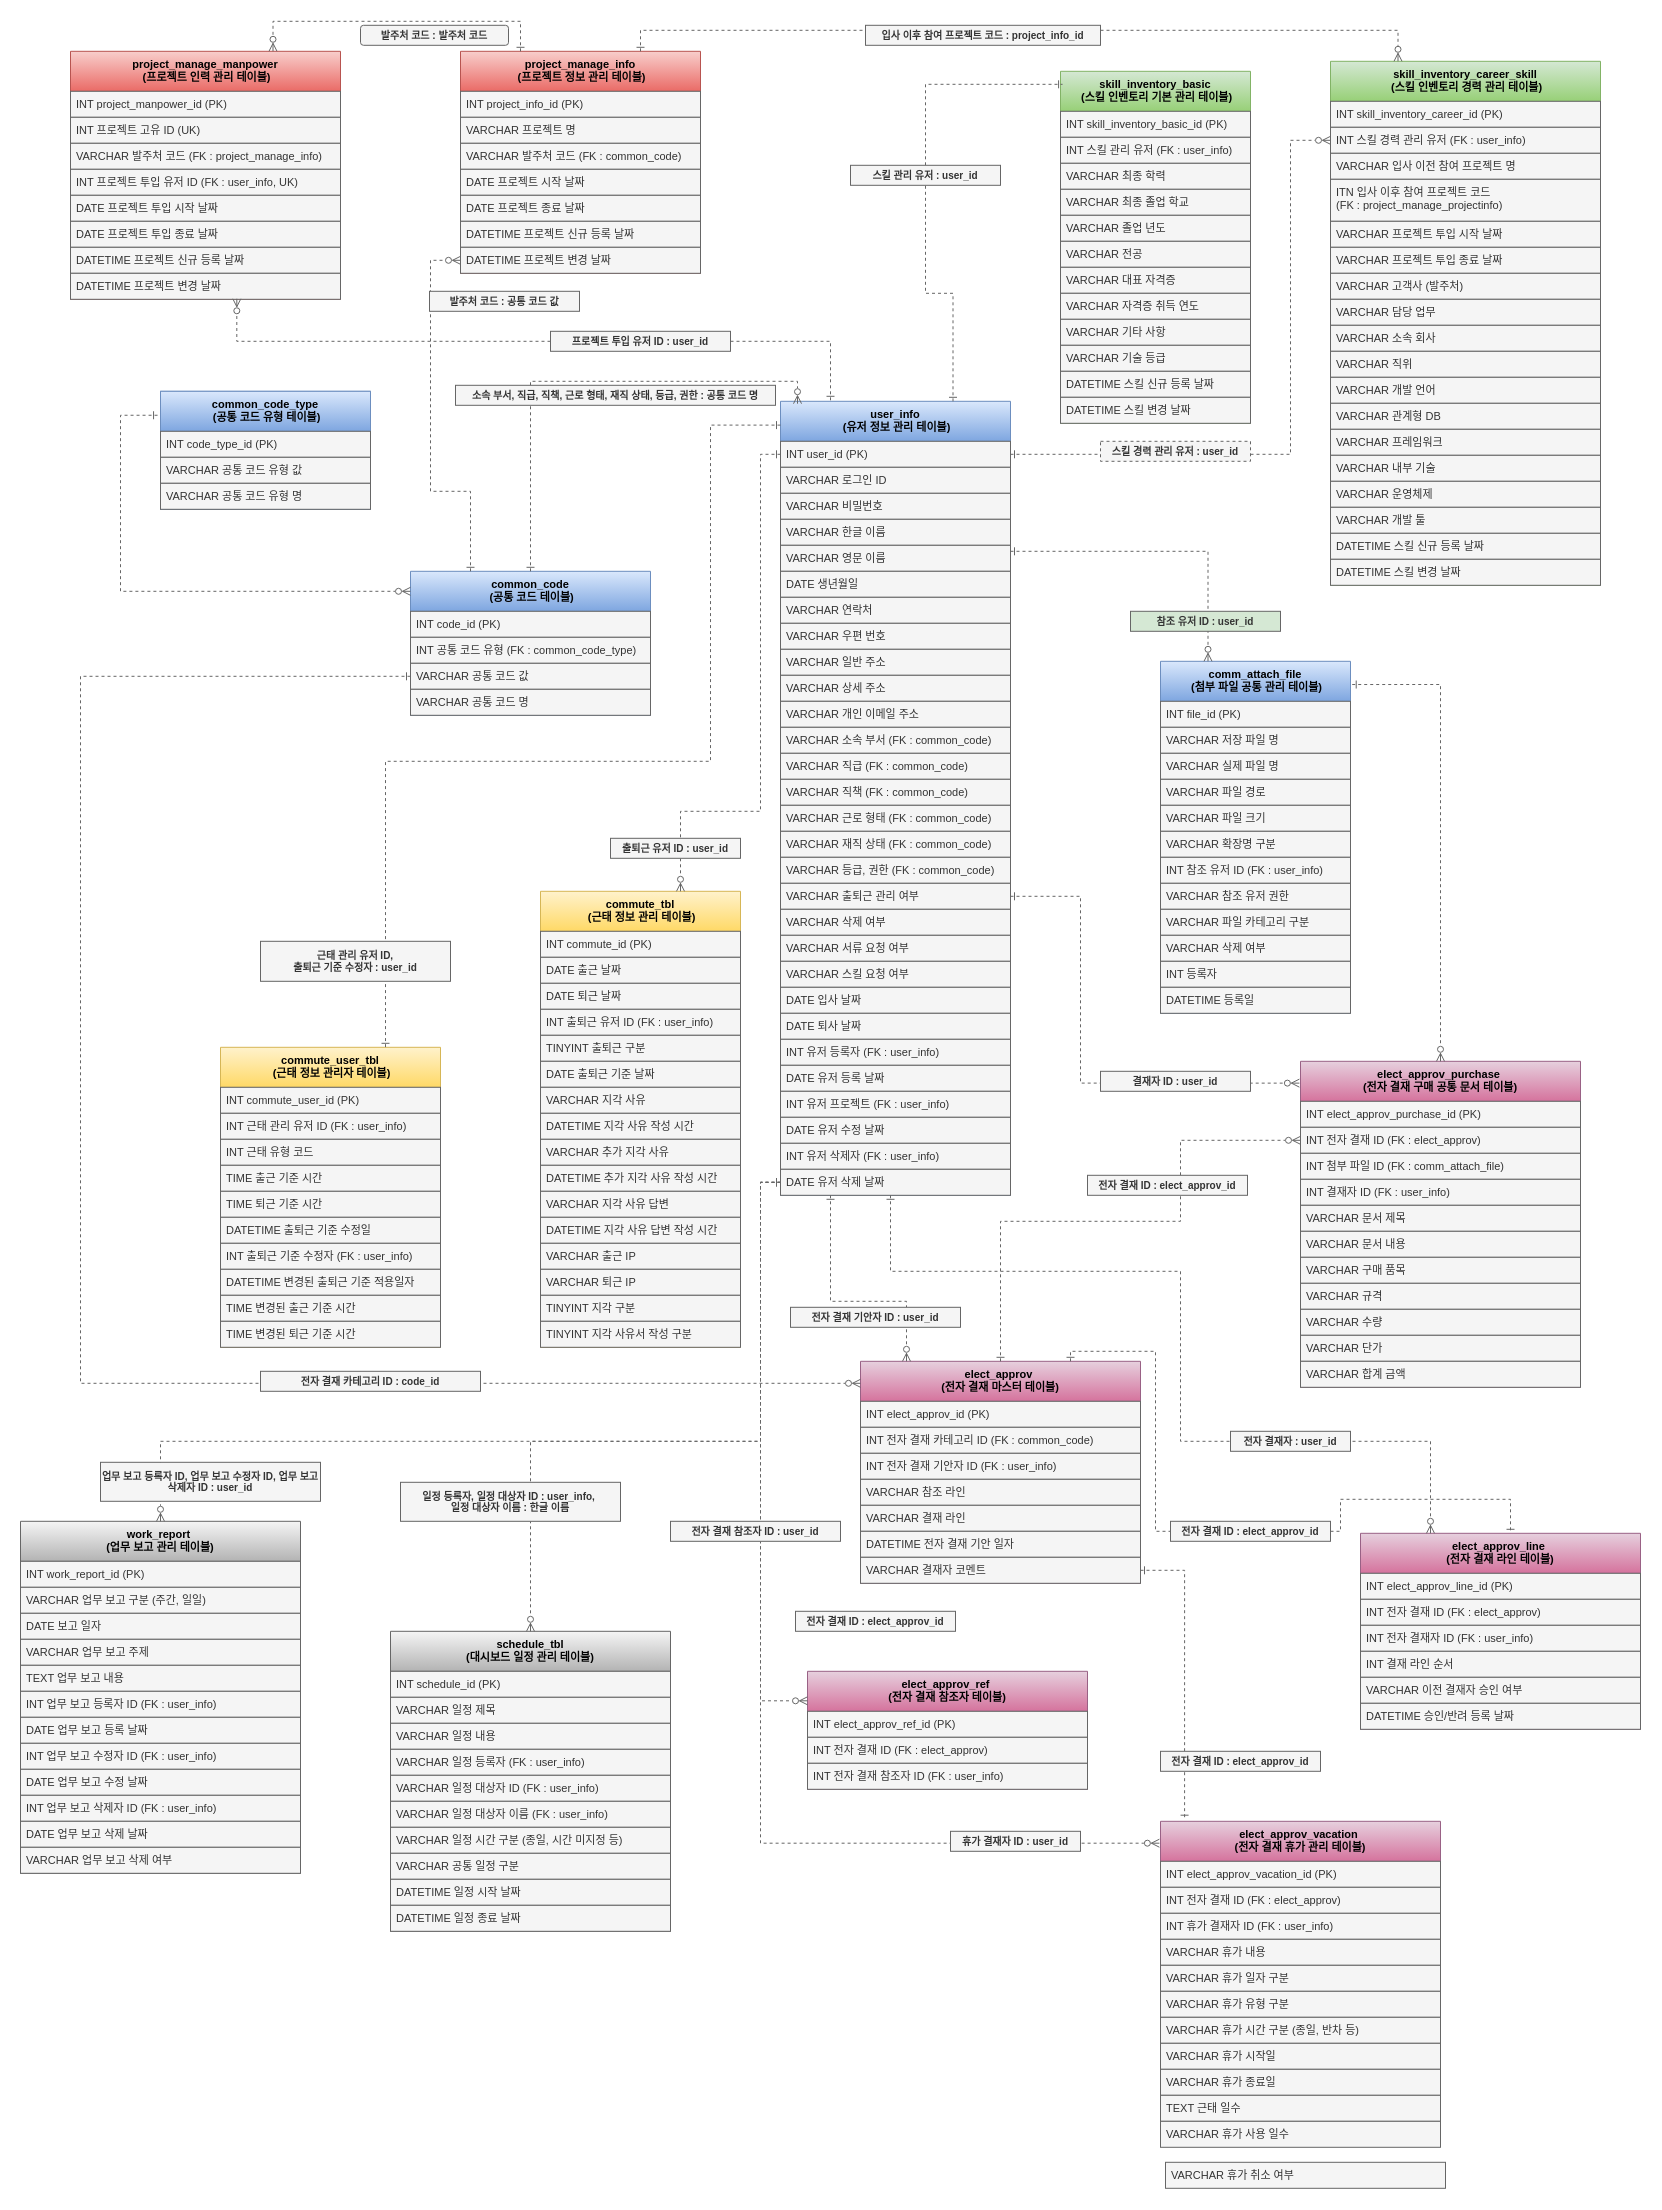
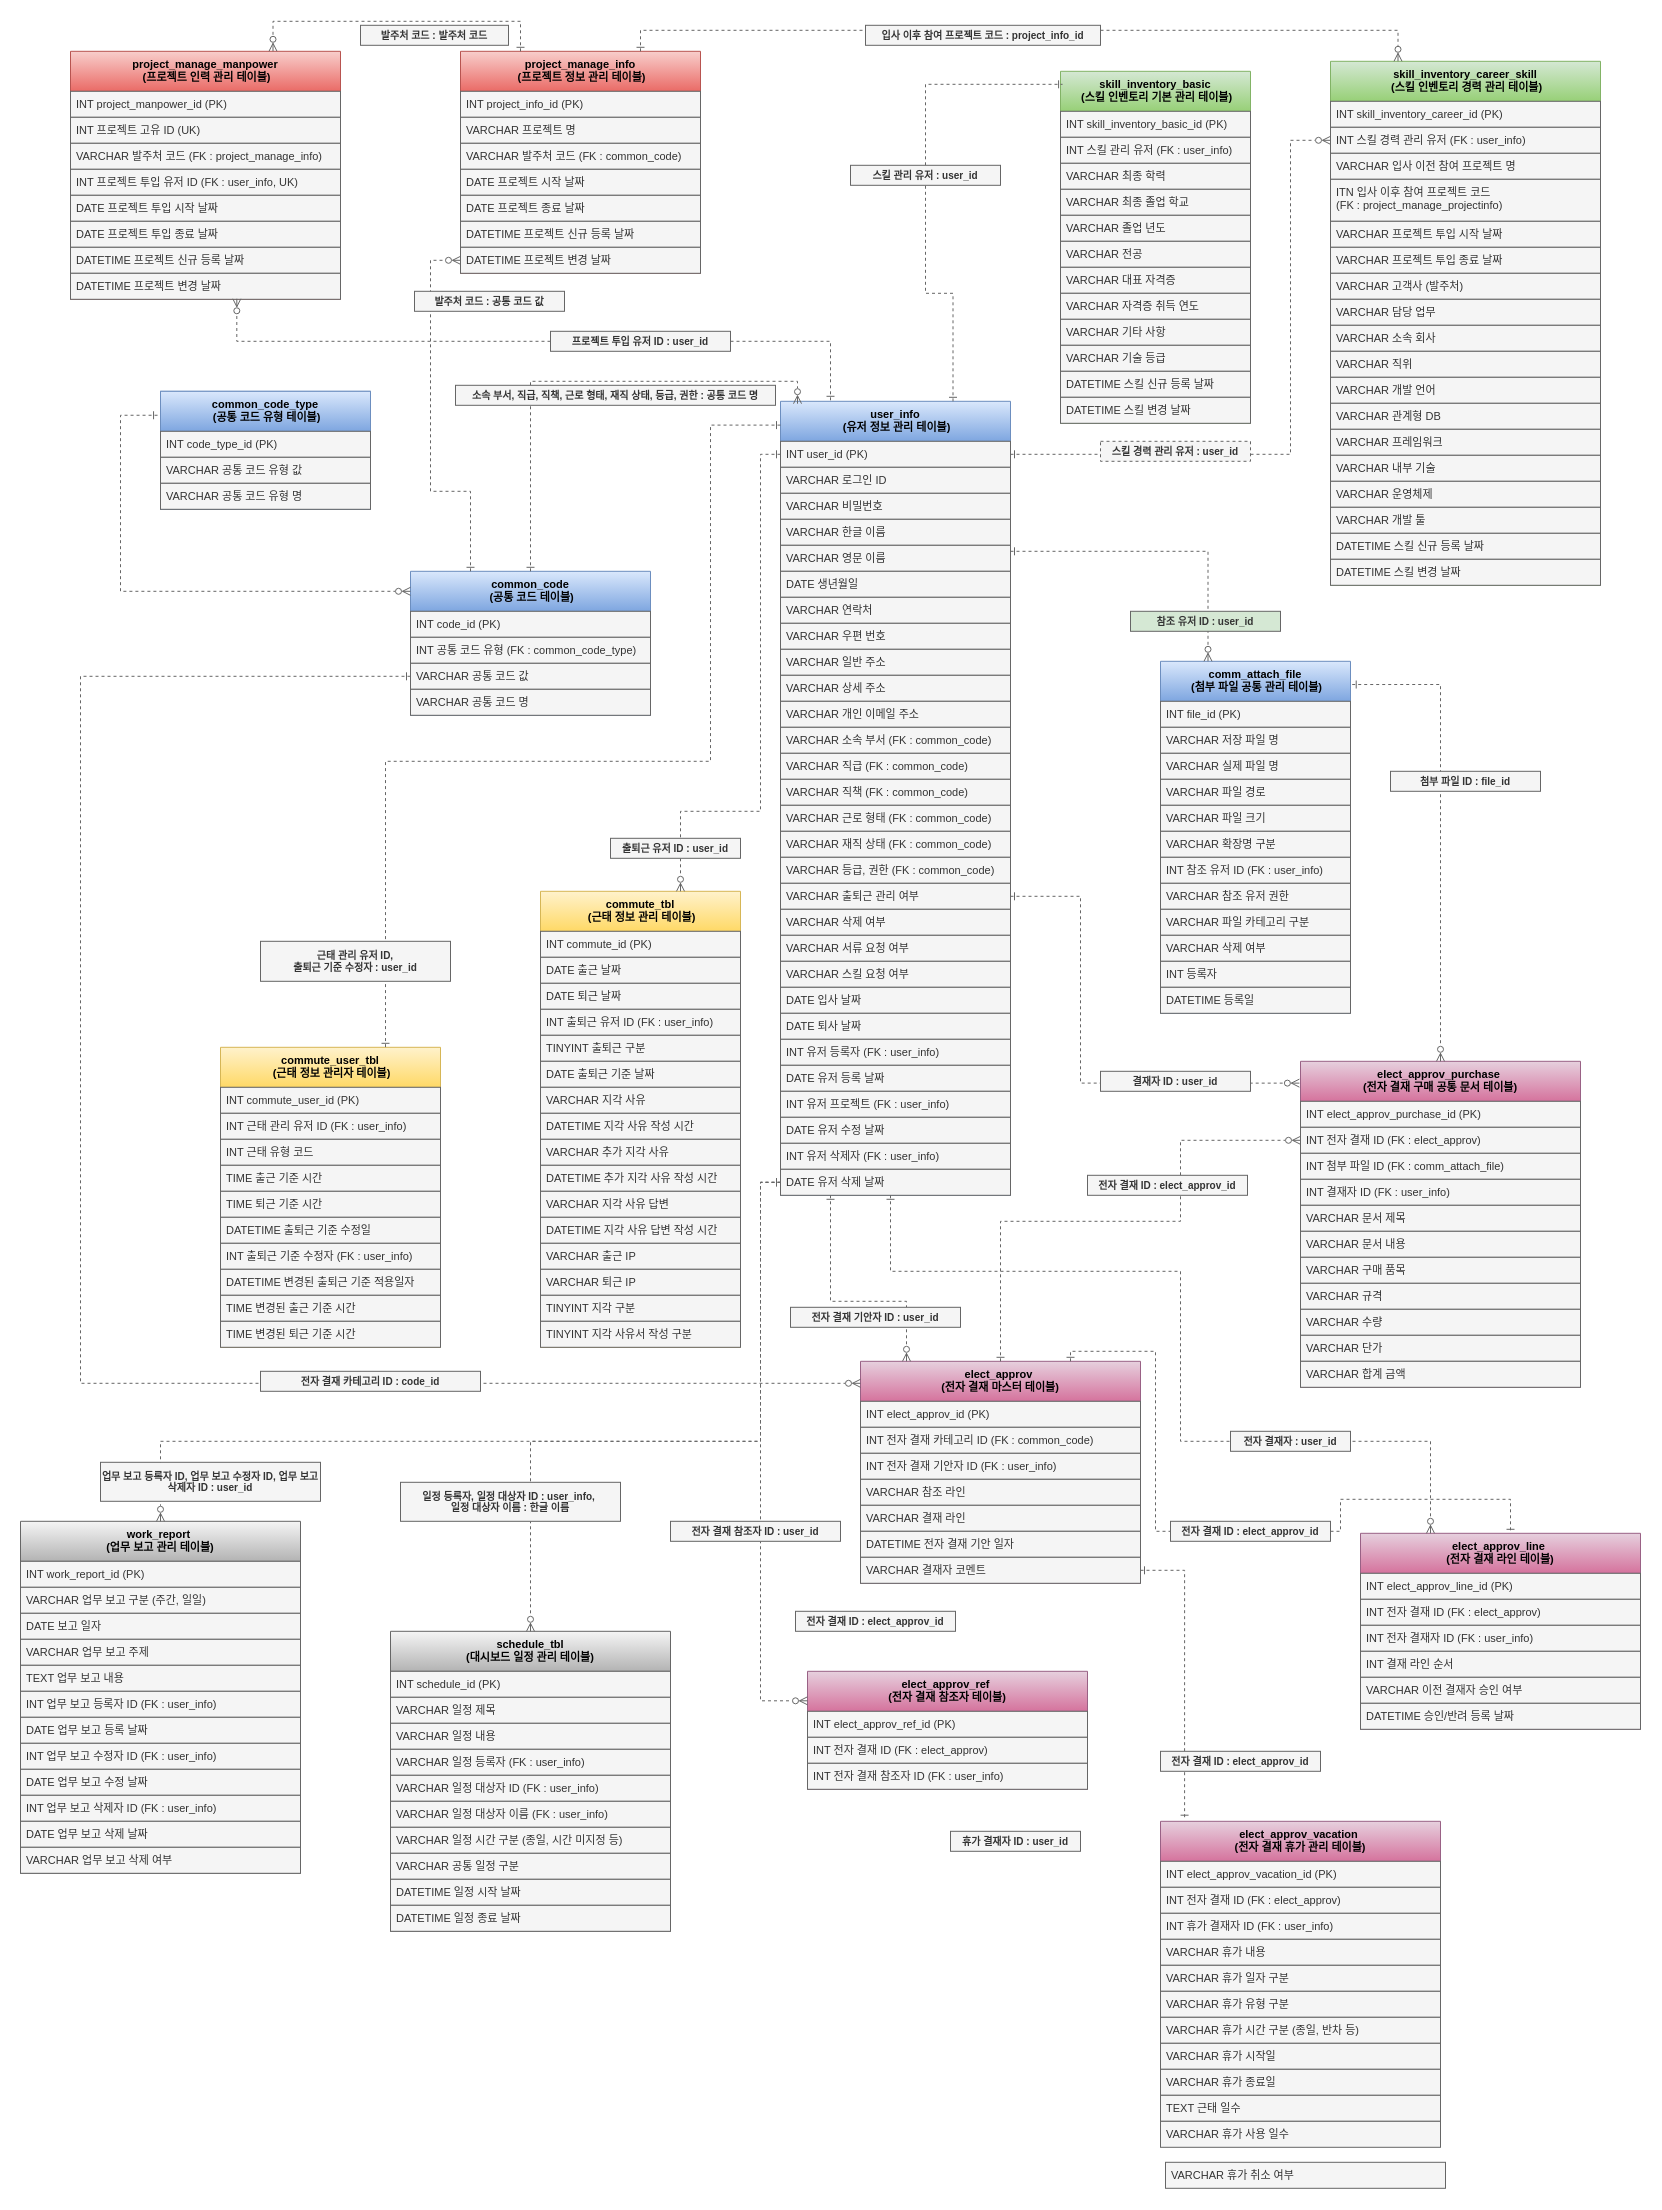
node "발주처 코드 : 발주처 코드": shape rounded rectangle -> rectangle
node "발주처 코드 : 공통 코드 값": moved (505, 301) -> (490, 301)
node "첨부 파일 ID : file_id": added
edge "DATE 유저 삭제 날짜" -- "elect_approv_vacation (전자 결재 휴가 관리 테이블)": removed
